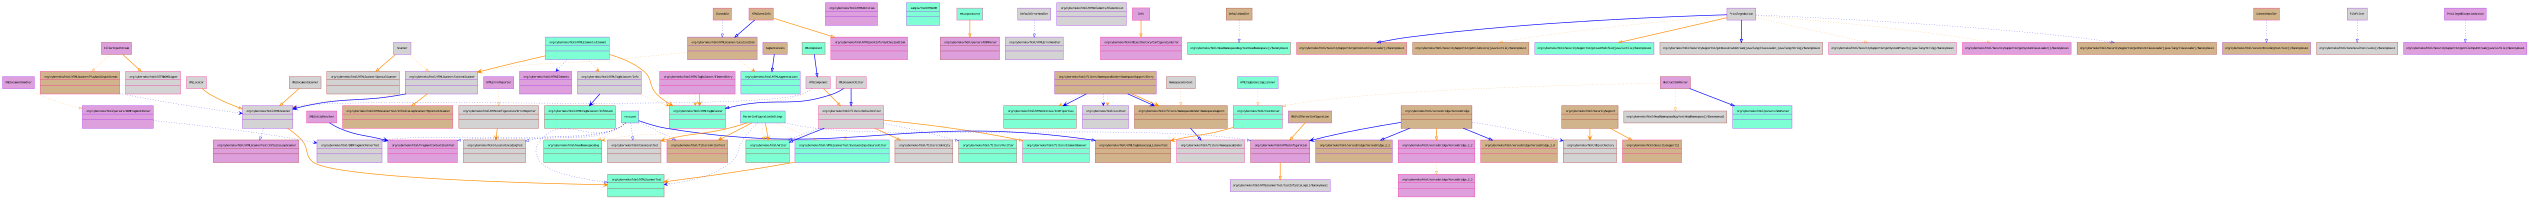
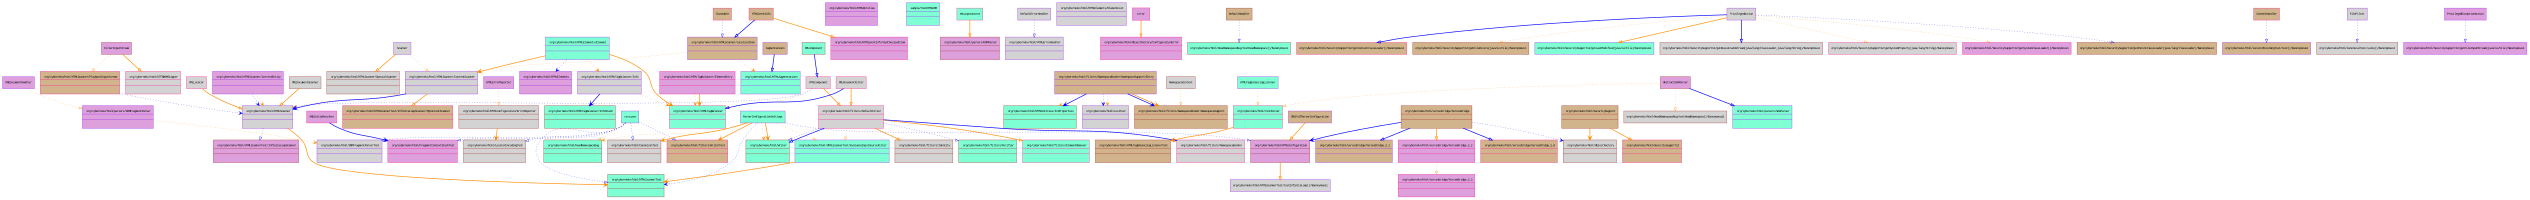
node "Info": label "Info" -> "Error"
node "org/cyberneko/html/HTMLScanner/CurrentEntity": added
edge "XMLDocumentFilter" -> "org/cyberneko/html/filters/DefaultFilter": color blue -> darkorange
edge "org/cyberneko/html/parsers/DOMFragmentParser" -> "org/cyberneko/html/DOMFragmentParserTest": color blue -> darkorange
edge "org/cyberneko/html/filters/NamespaceBinder/NamespaceSupport" -> "org/cyberneko/html/filters/NamespaceBinder": now "org/cyberneko/html/filters/DefaultFilter" -> "org/cyberneko/html/filters/NamespaceBinder"
edge "TestCase" -> "org/cyberneko/html/HTMLTagBalancingListenerTest": removed
